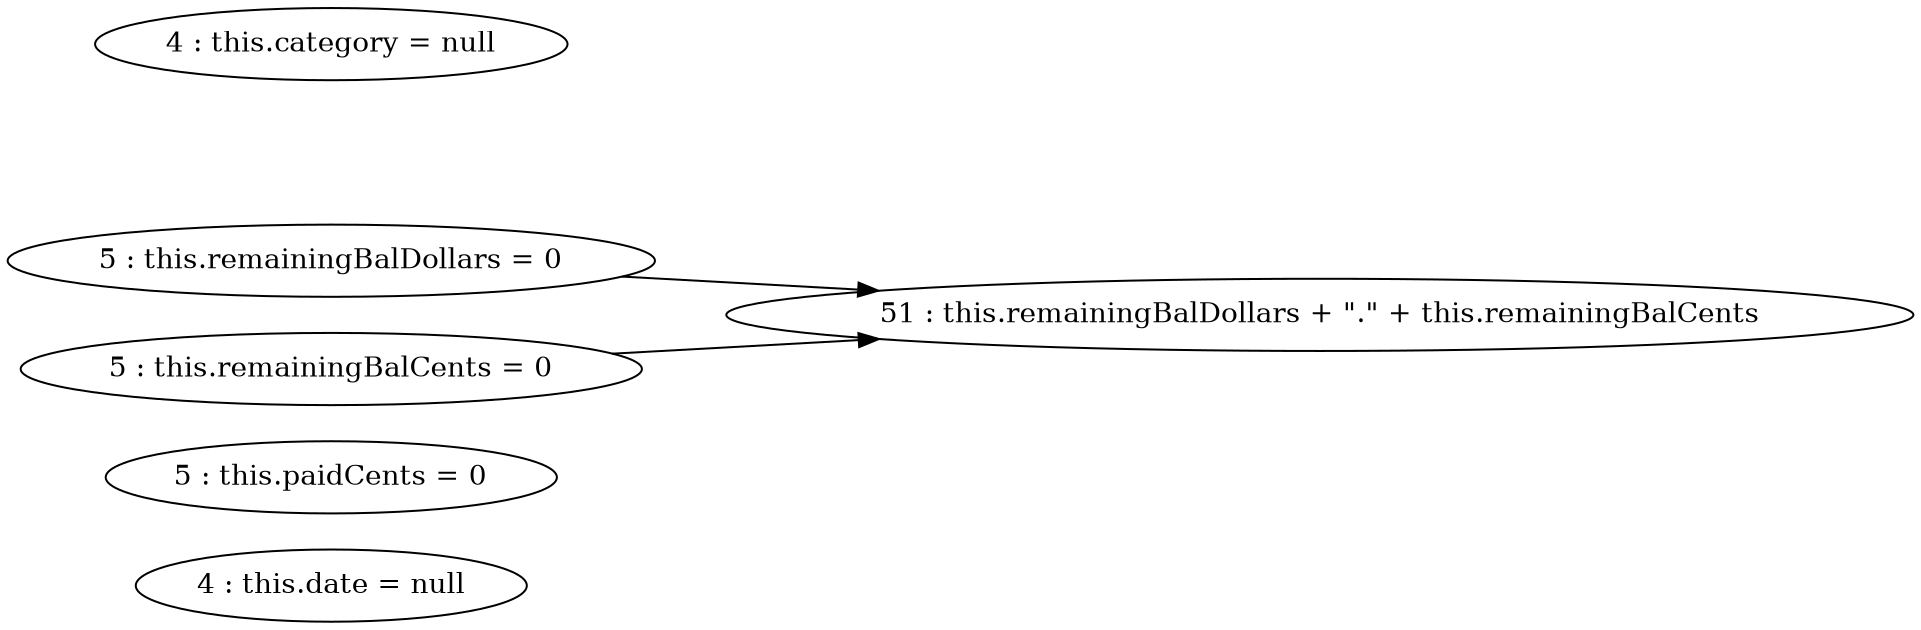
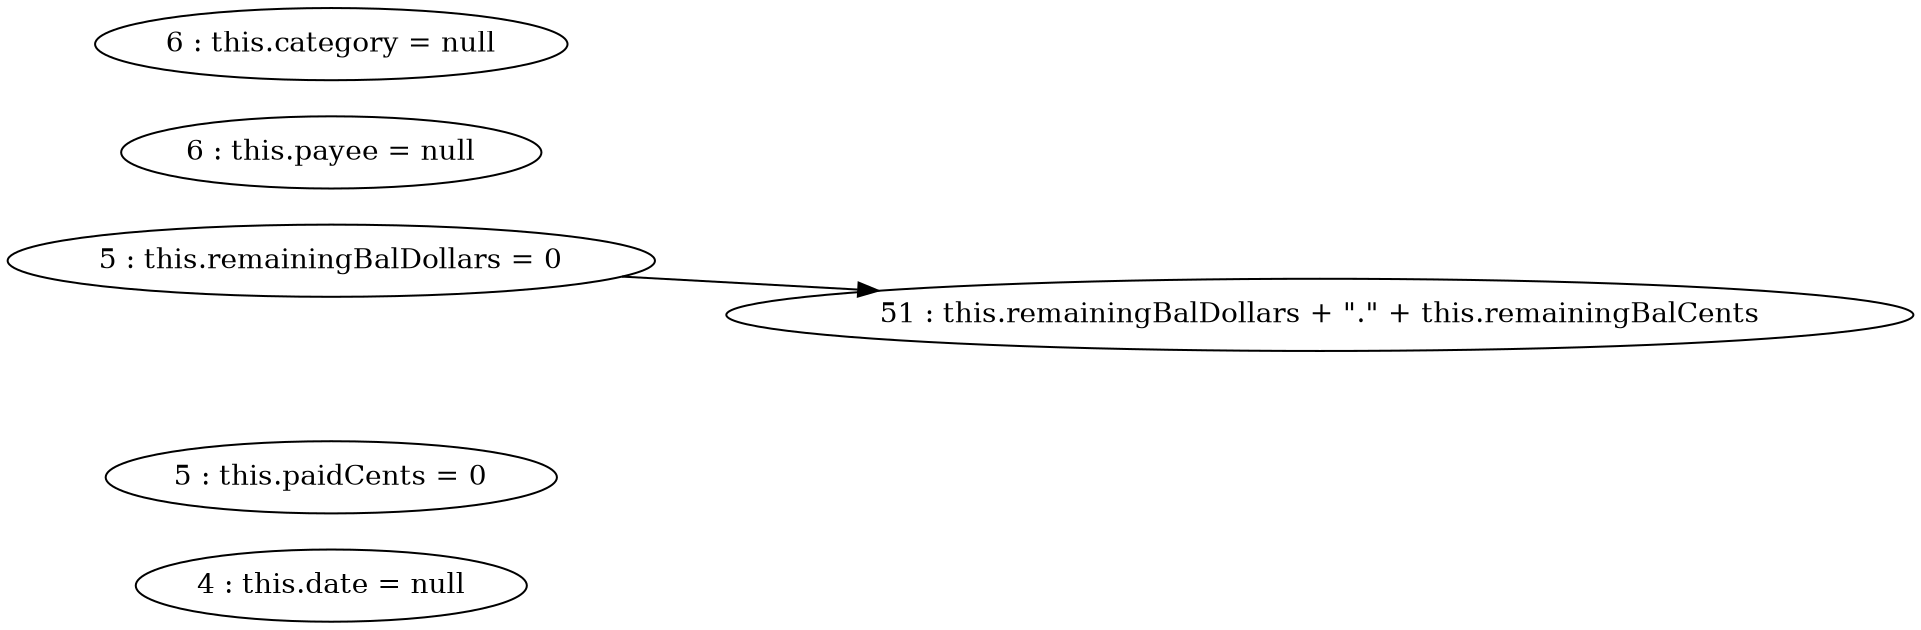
node "4 : this.category = null": label "4 : this.category = null" -> "6 : this.category = null"
node "6 : this.payee = null": added
node "5 : this.remainingBalCents = 0": removed
